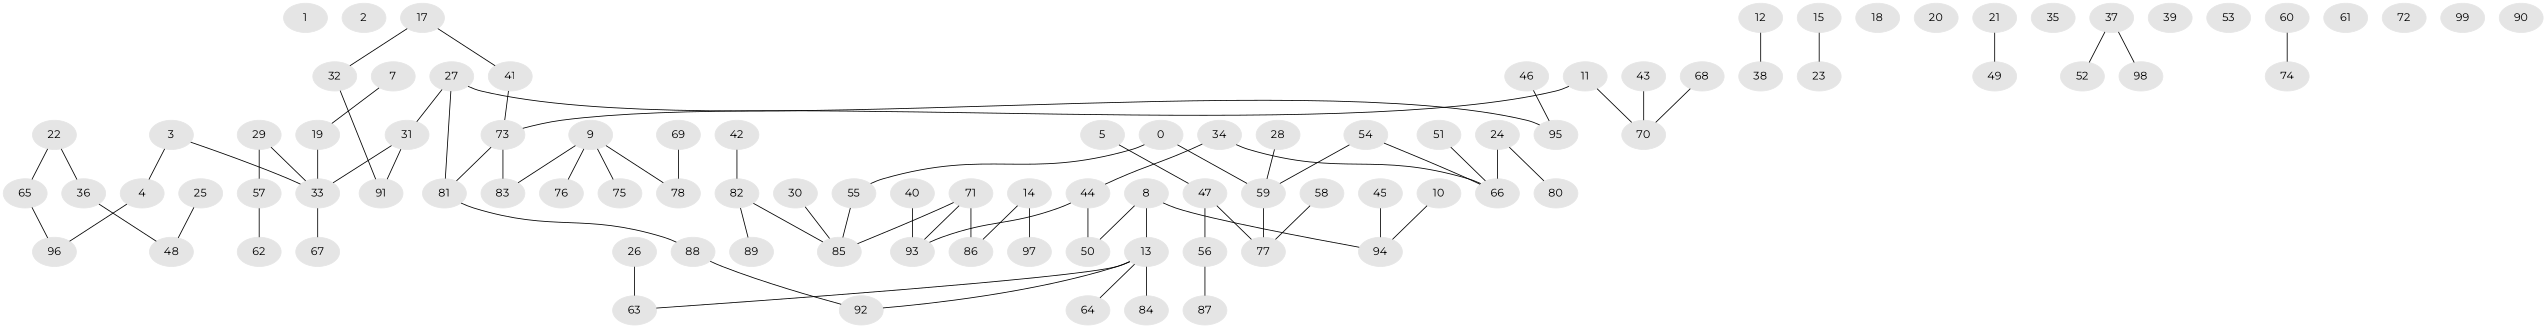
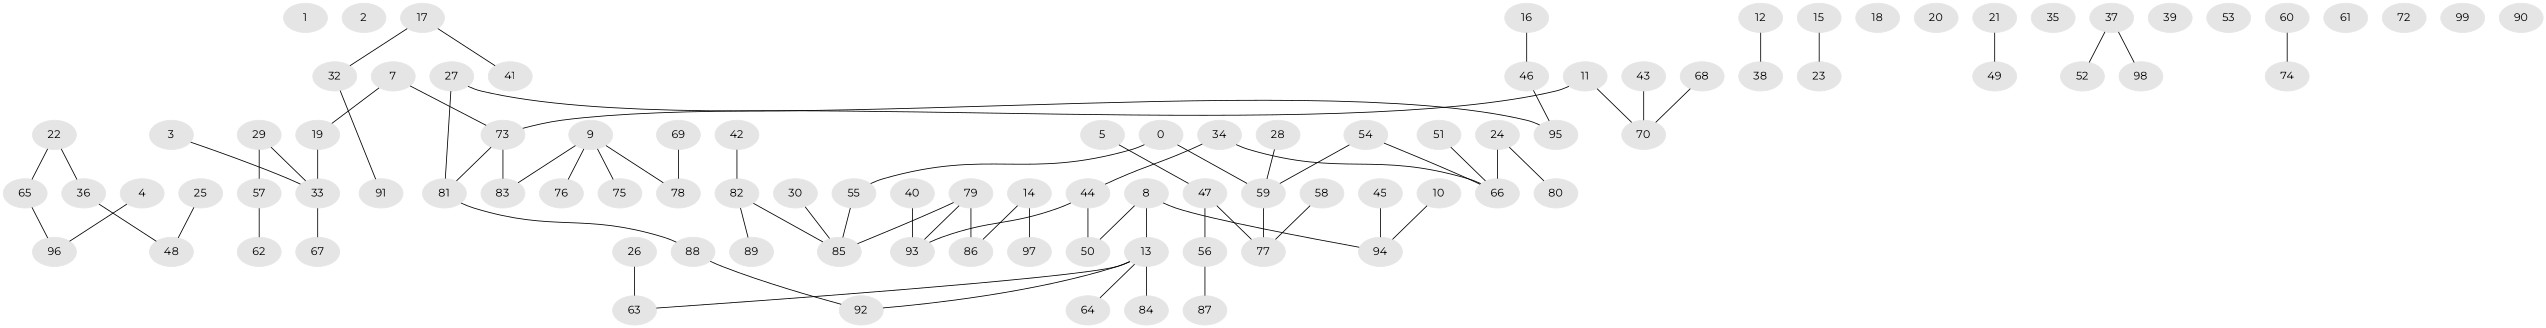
node "16": added
edge "41" -- "73": now "7" -- "73"
node "31": removed
edge "3" -- "4": removed
node "71": label "71" -> "79"
